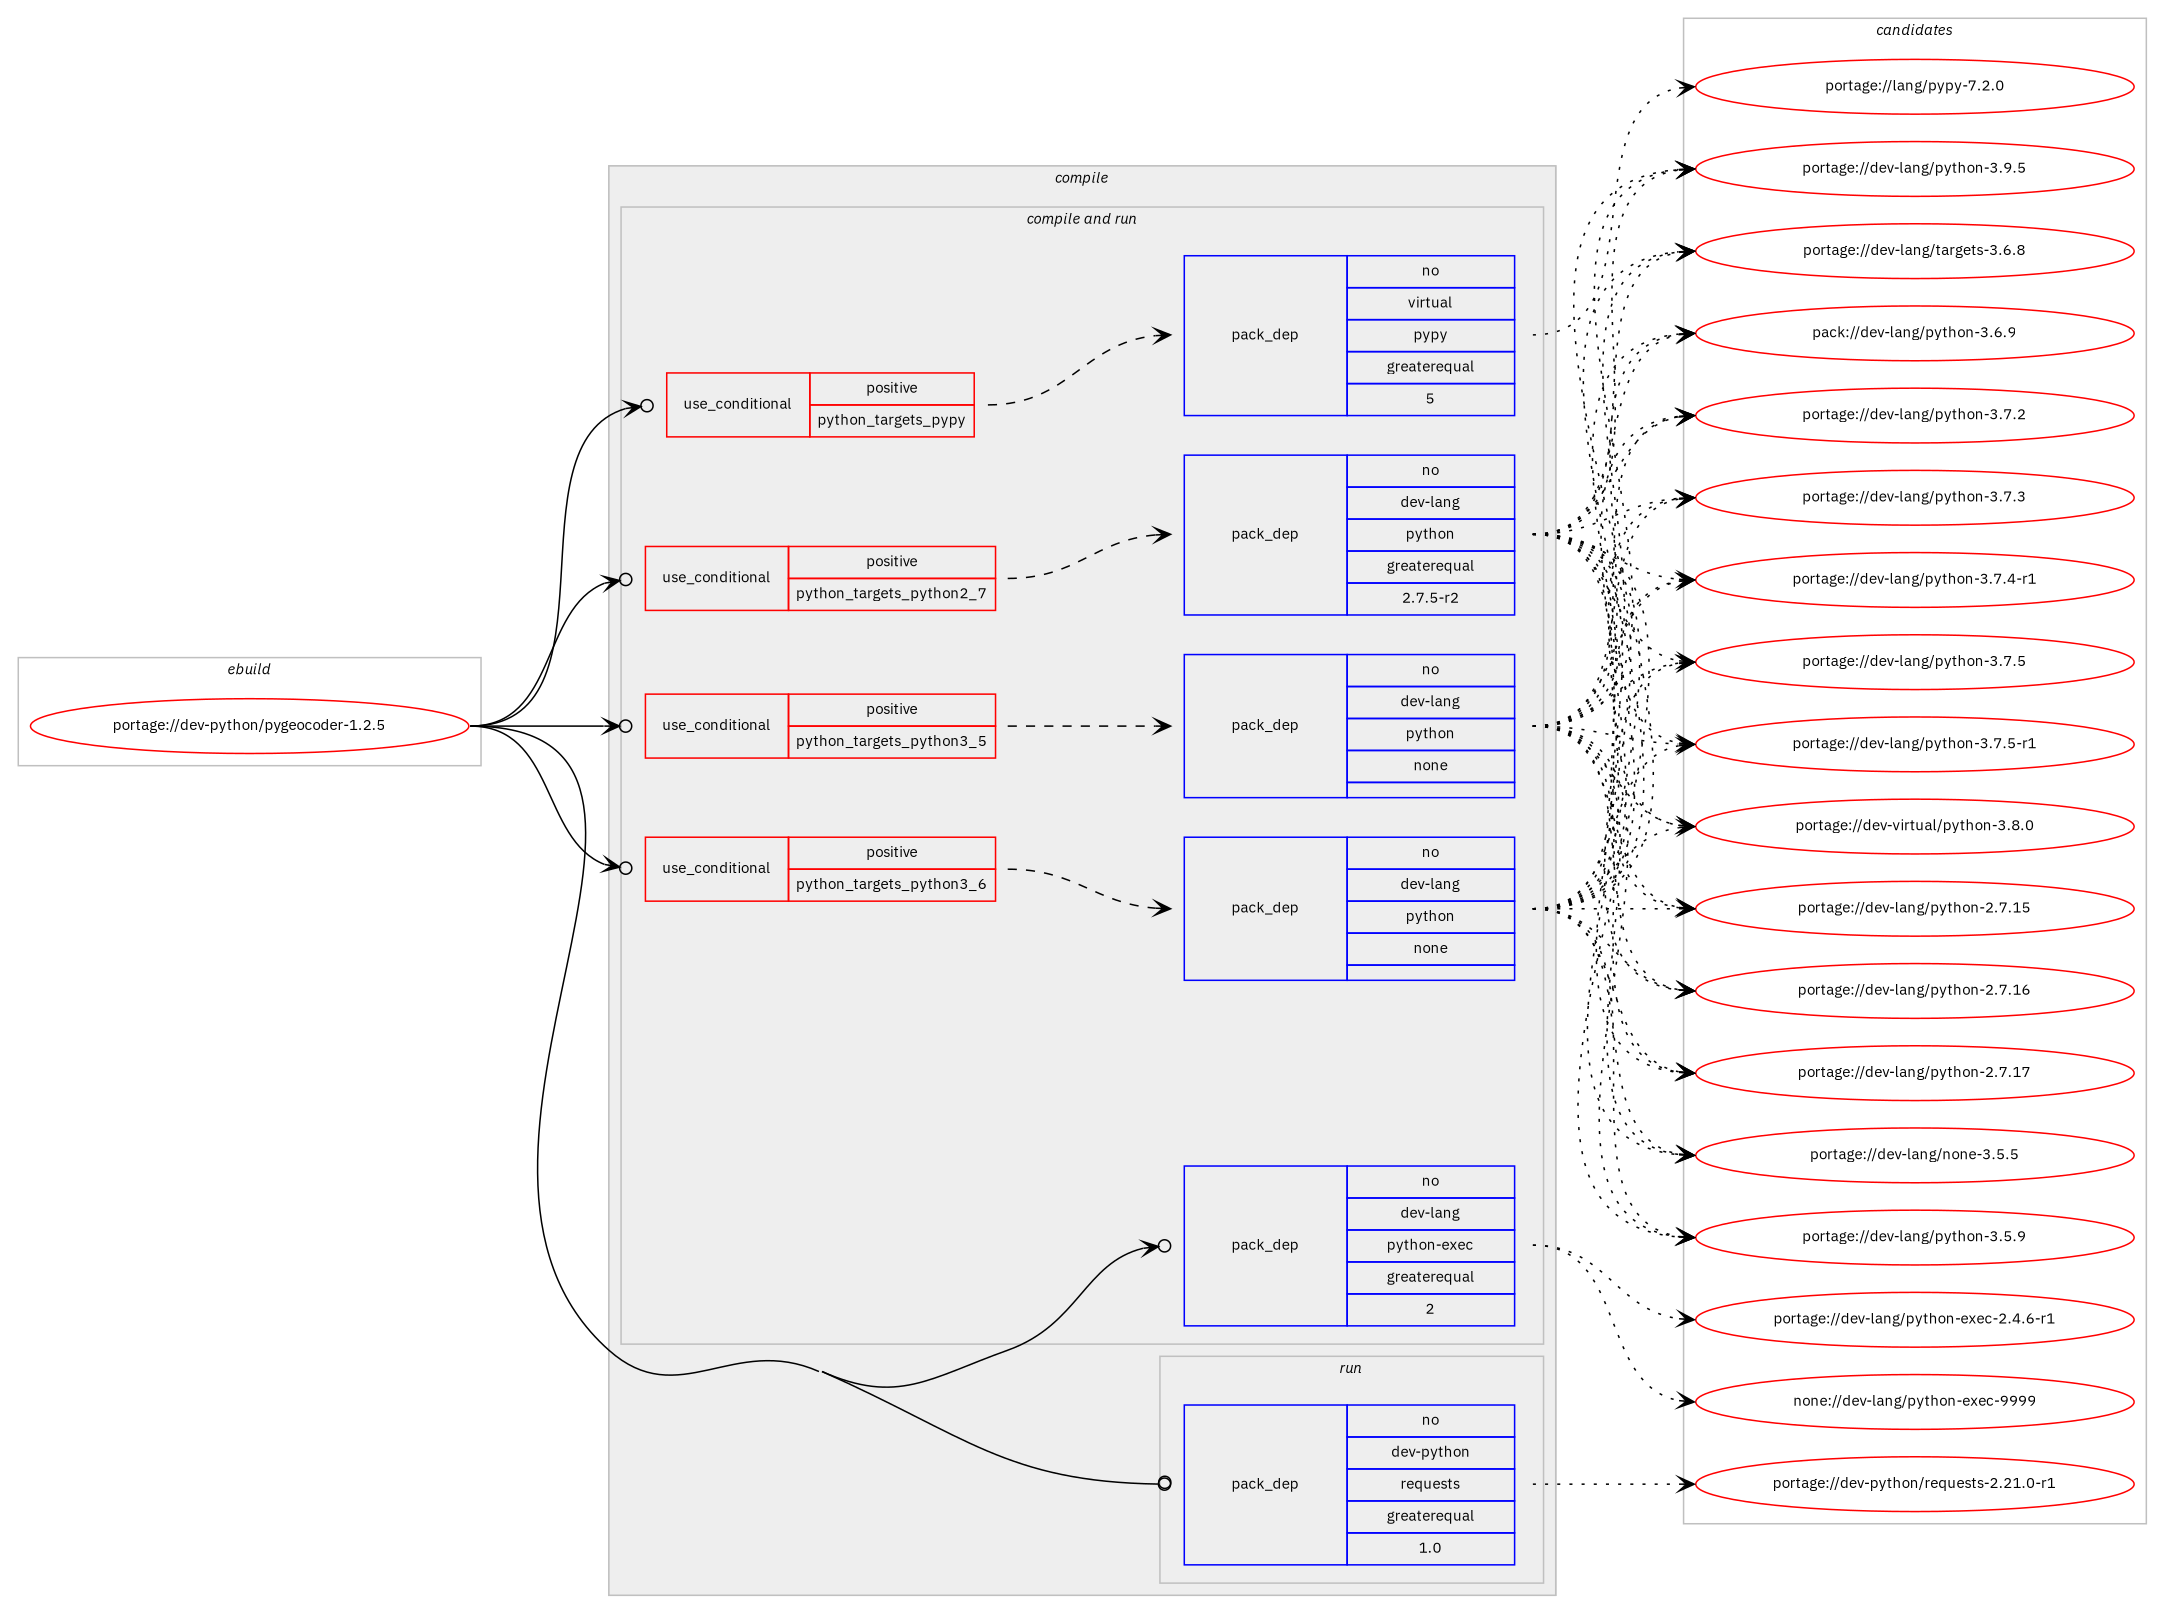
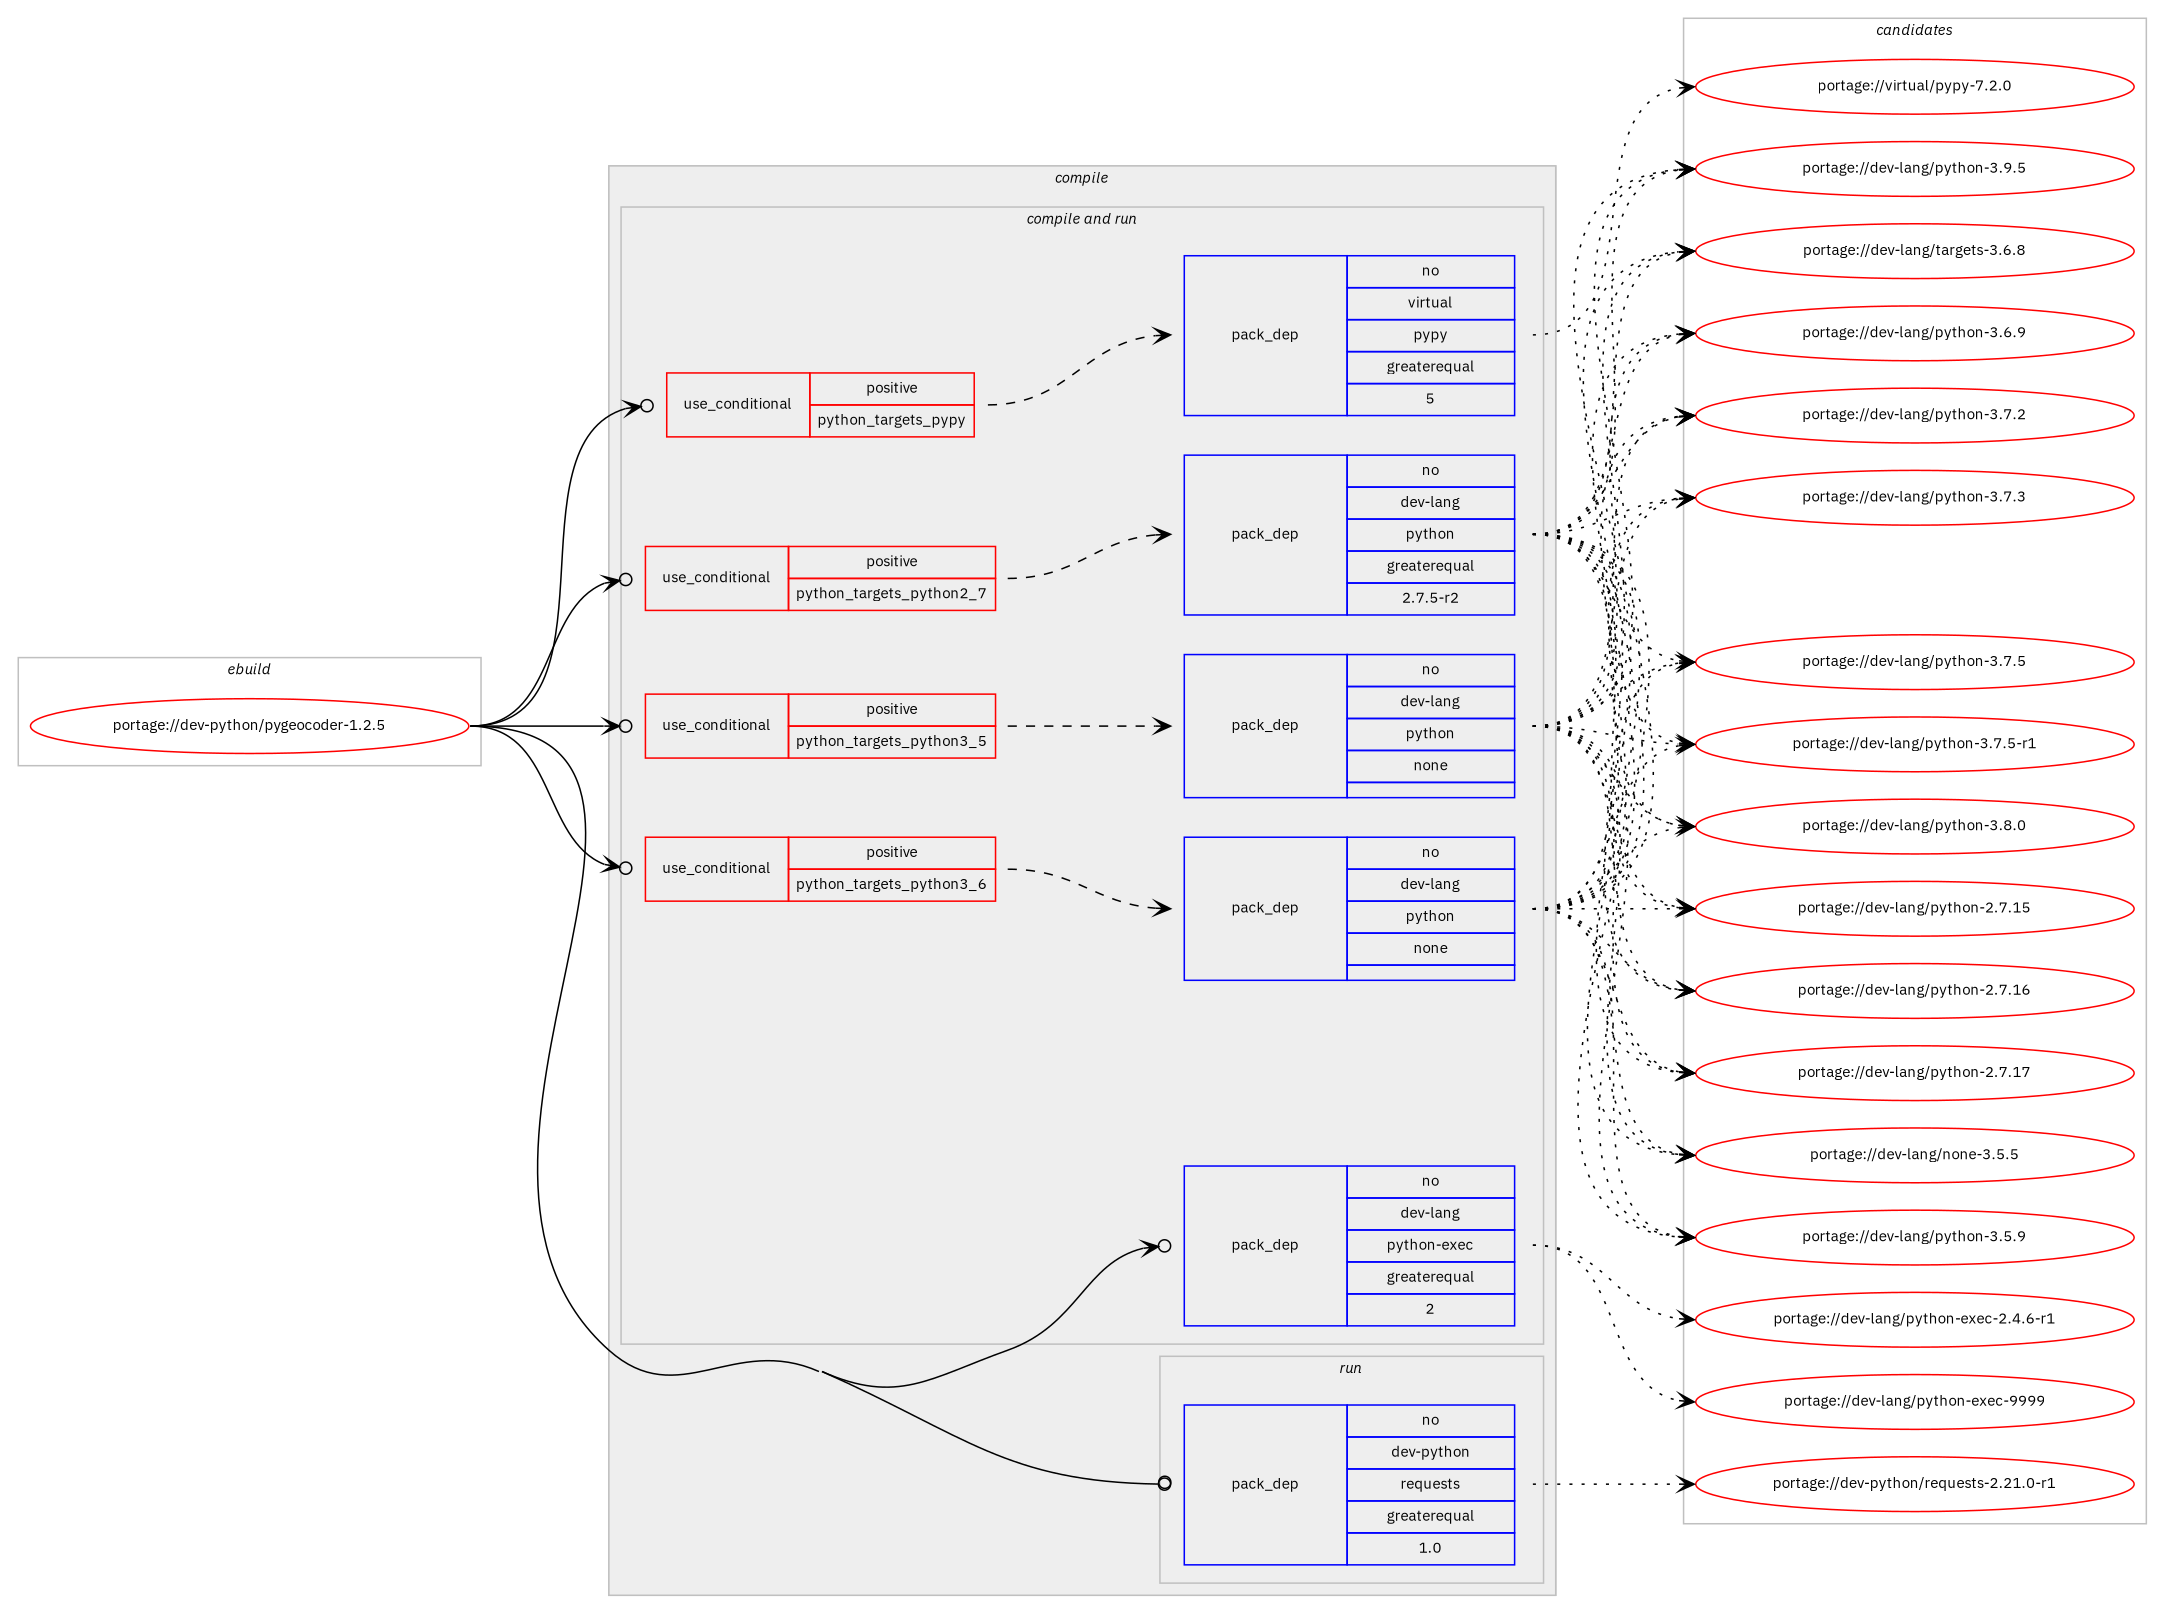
node "portage://lang/pypy-7.2.0": label "portage://lang/pypy-7.2.0" -> "portage://virtual/pypy-7.2.0"
node "pack://dev-lang/python-3.6.9": label "pack://dev-lang/python-3.6.9" -> "portage://dev-lang/python-3.6.9"
node "portage://dev-lang/python-3.7.4-r1": removed
node "portage://dev-virtual/python-3.8.0": label "portage://dev-virtual/python-3.8.0" -> "portage://dev-lang/python-3.8.0"
node "none://dev-lang/python-exec-9999": label "none://dev-lang/python-exec-9999" -> "portage://dev-lang/python-exec-9999"
